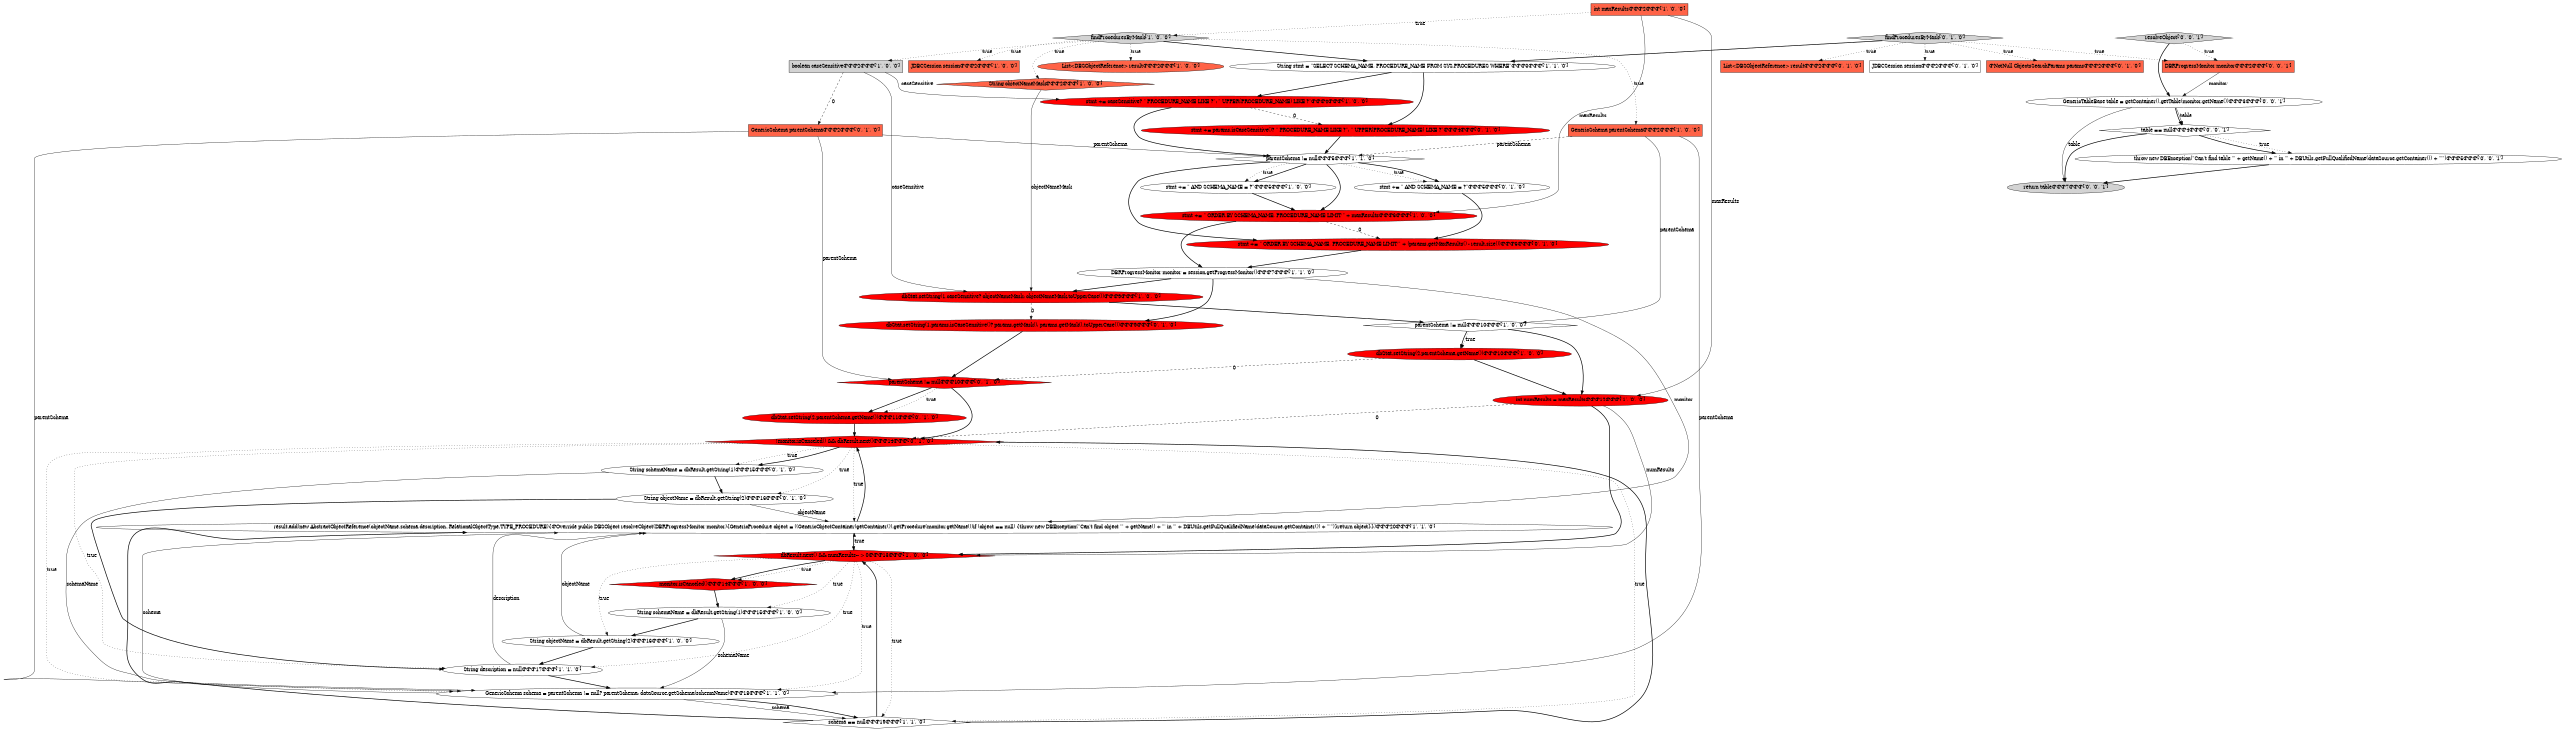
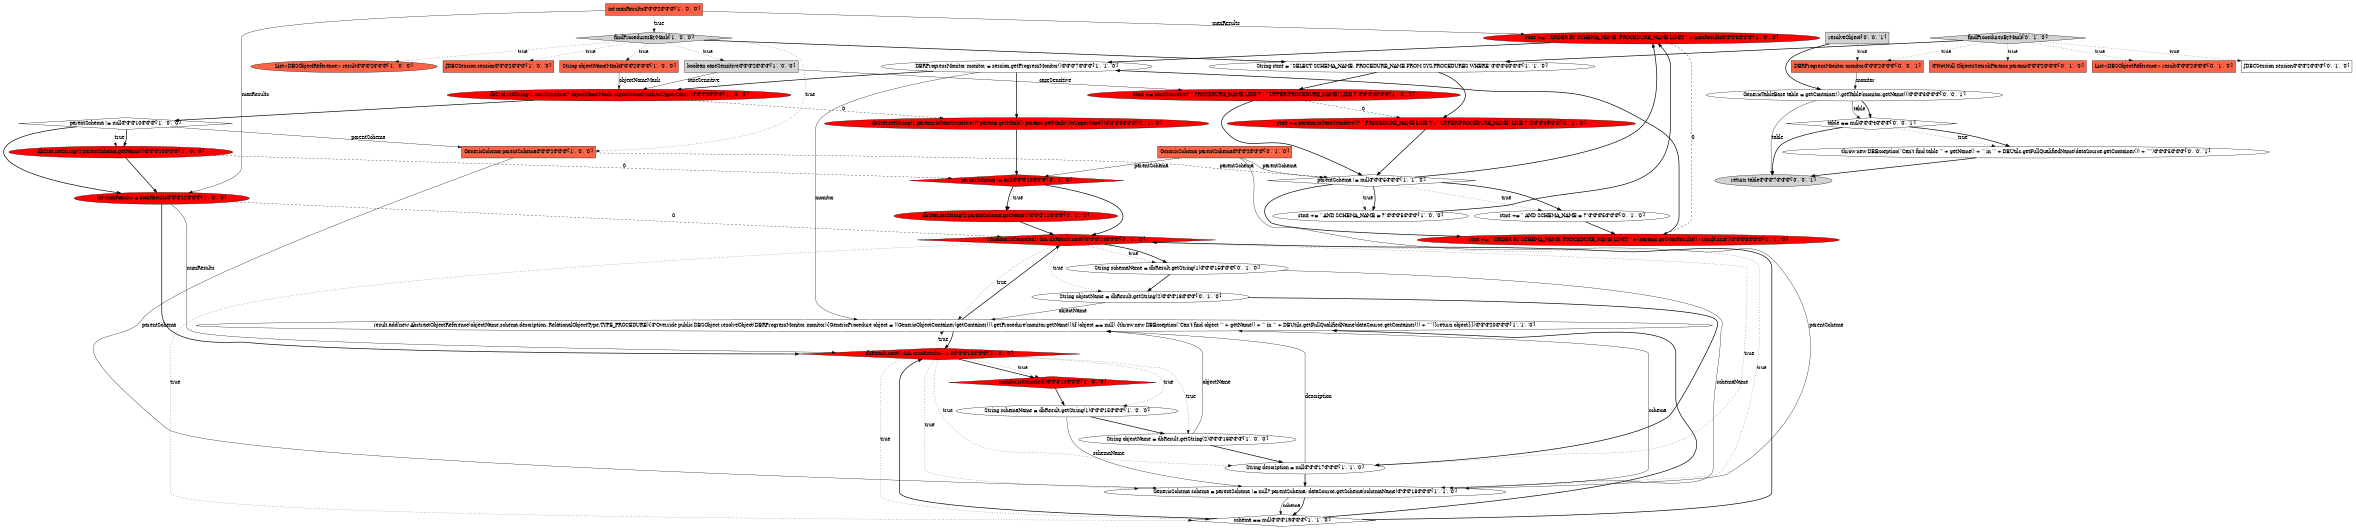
node "resolveObject['0', '0', '1']": shape diamond -> box
node "String objectNameMask@@@2@@@['1', '0', '0']": shape diamond -> box
edge "boolean caseSensitive@@@2@@@['1', '0', '0']" -> "GenericSchema parentSchema@@@2@@@['0', '1', '0']": removed, label "0"
edge "GenericSchema parentSchema@@@2@@@['1', '0', '0']" -> "parentSchema != null@@@10@@@['1', '0', '0']": reversed
